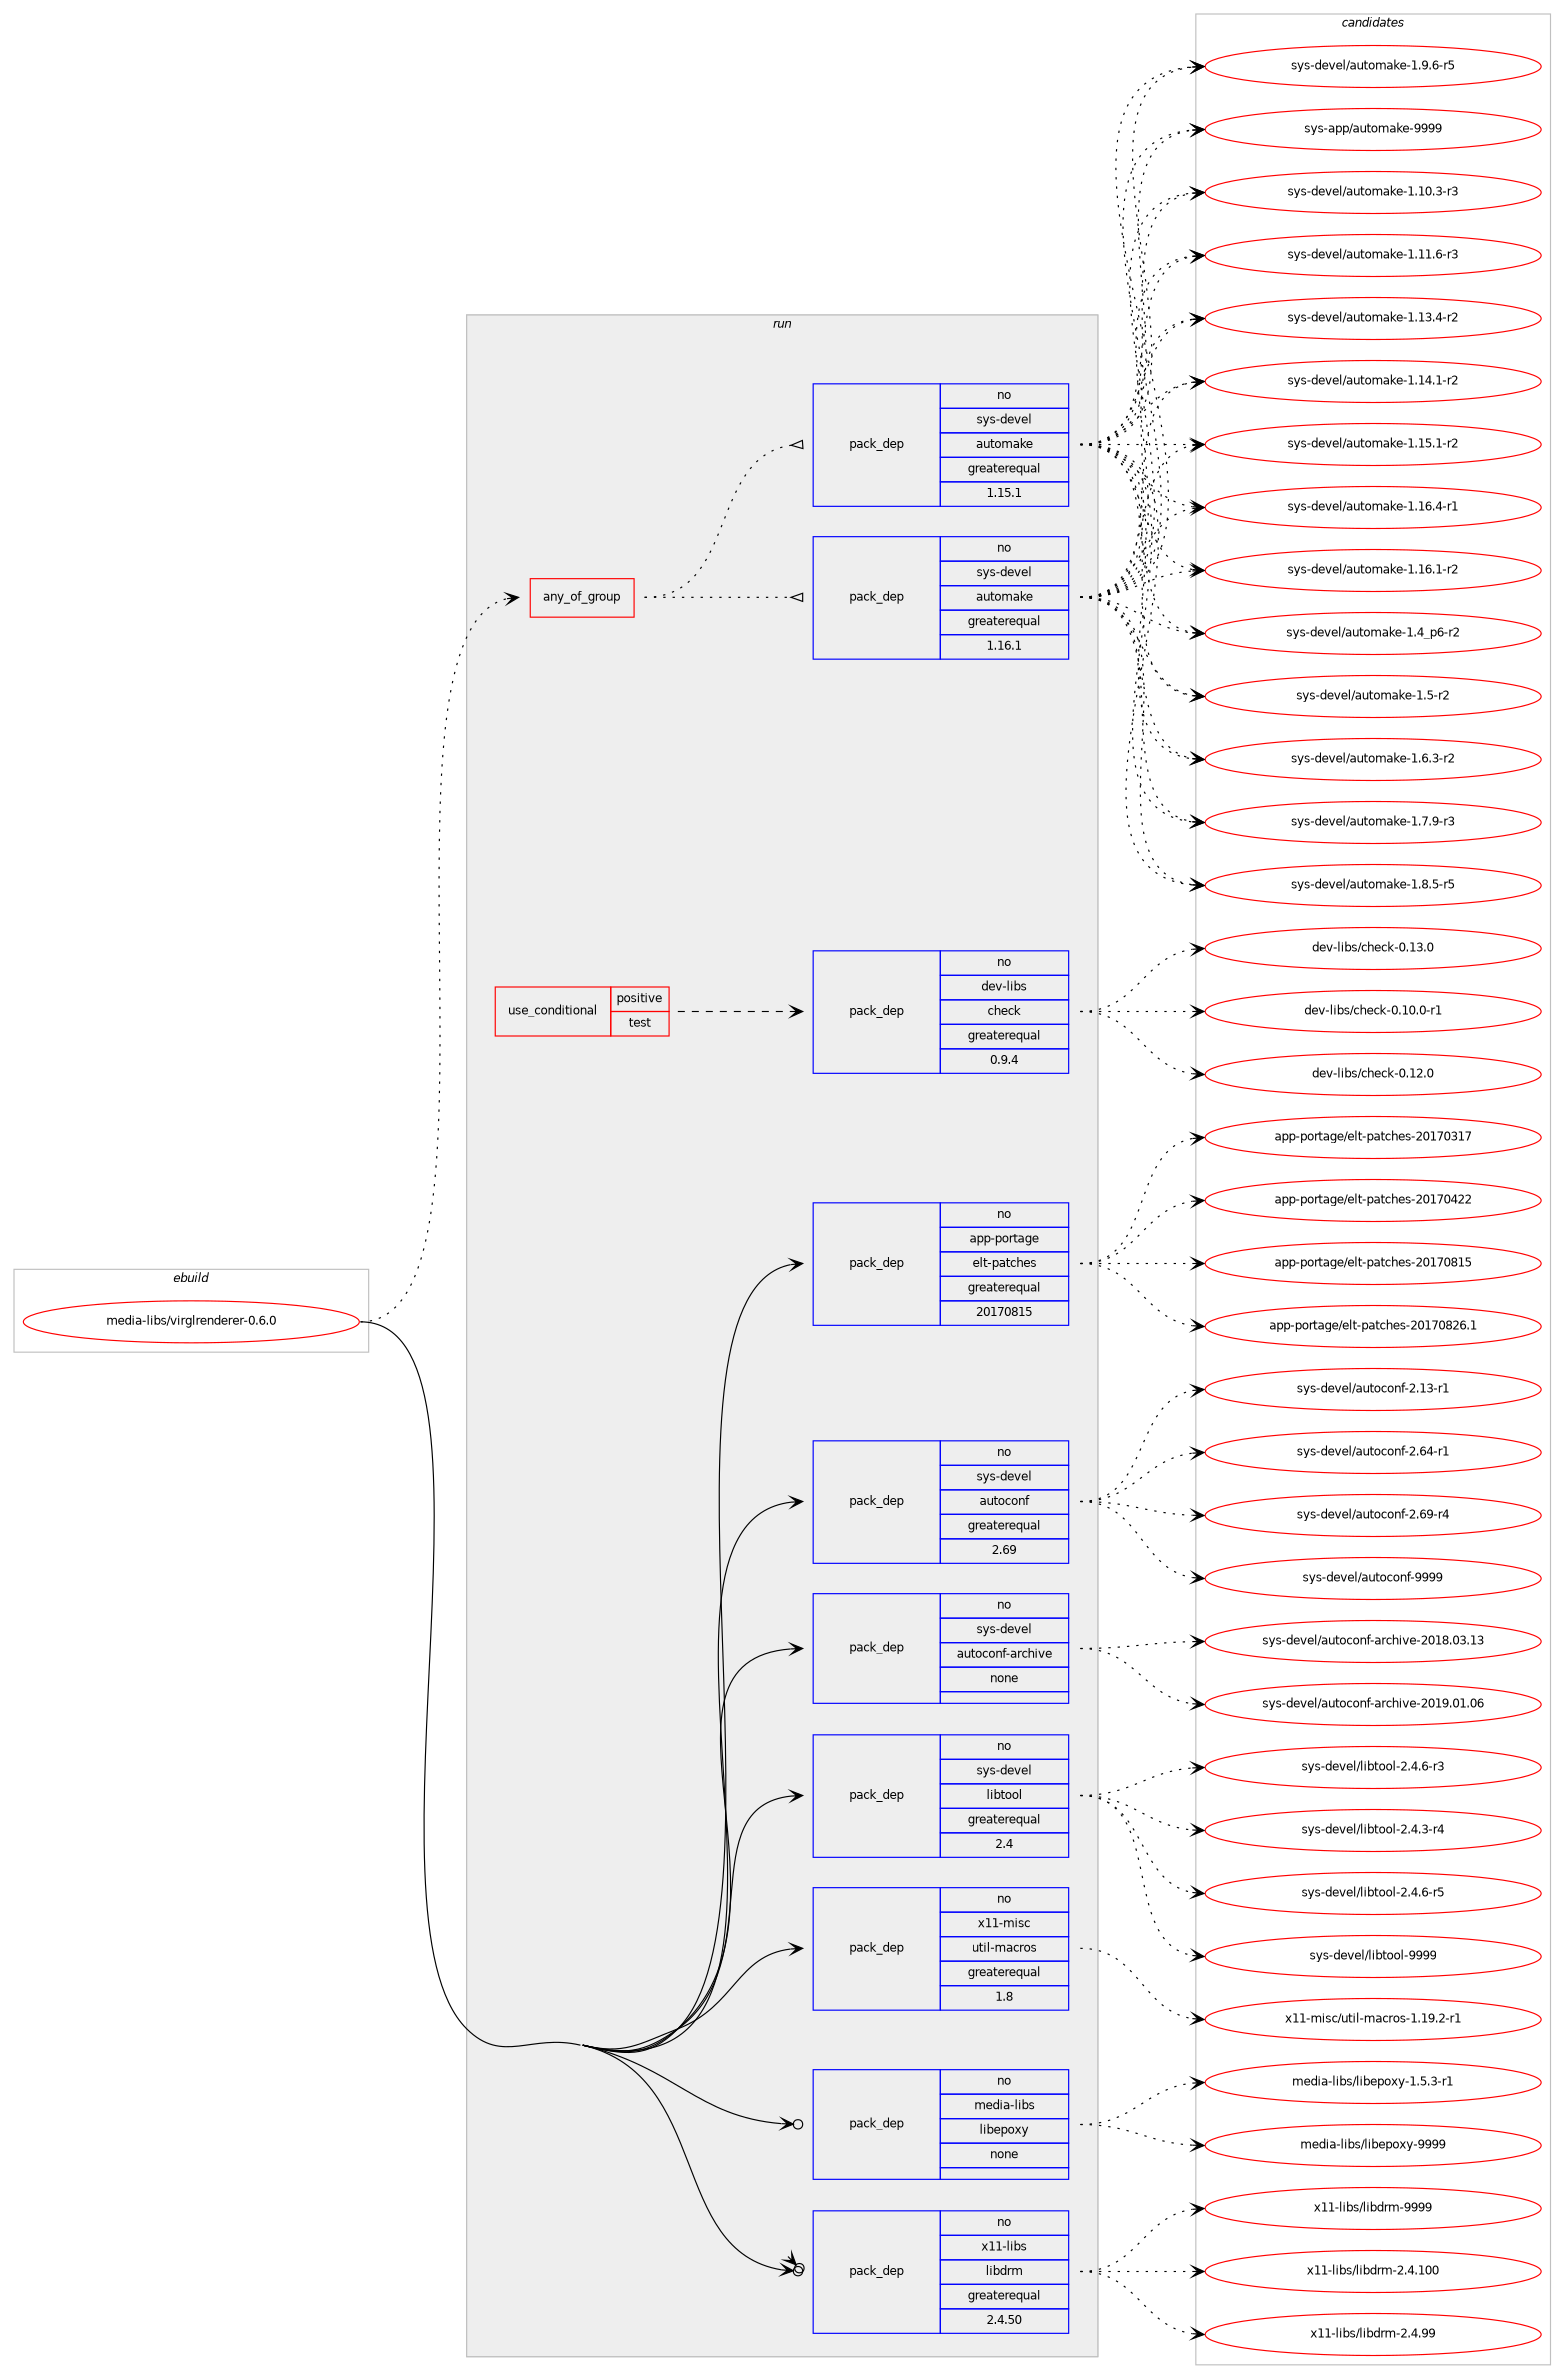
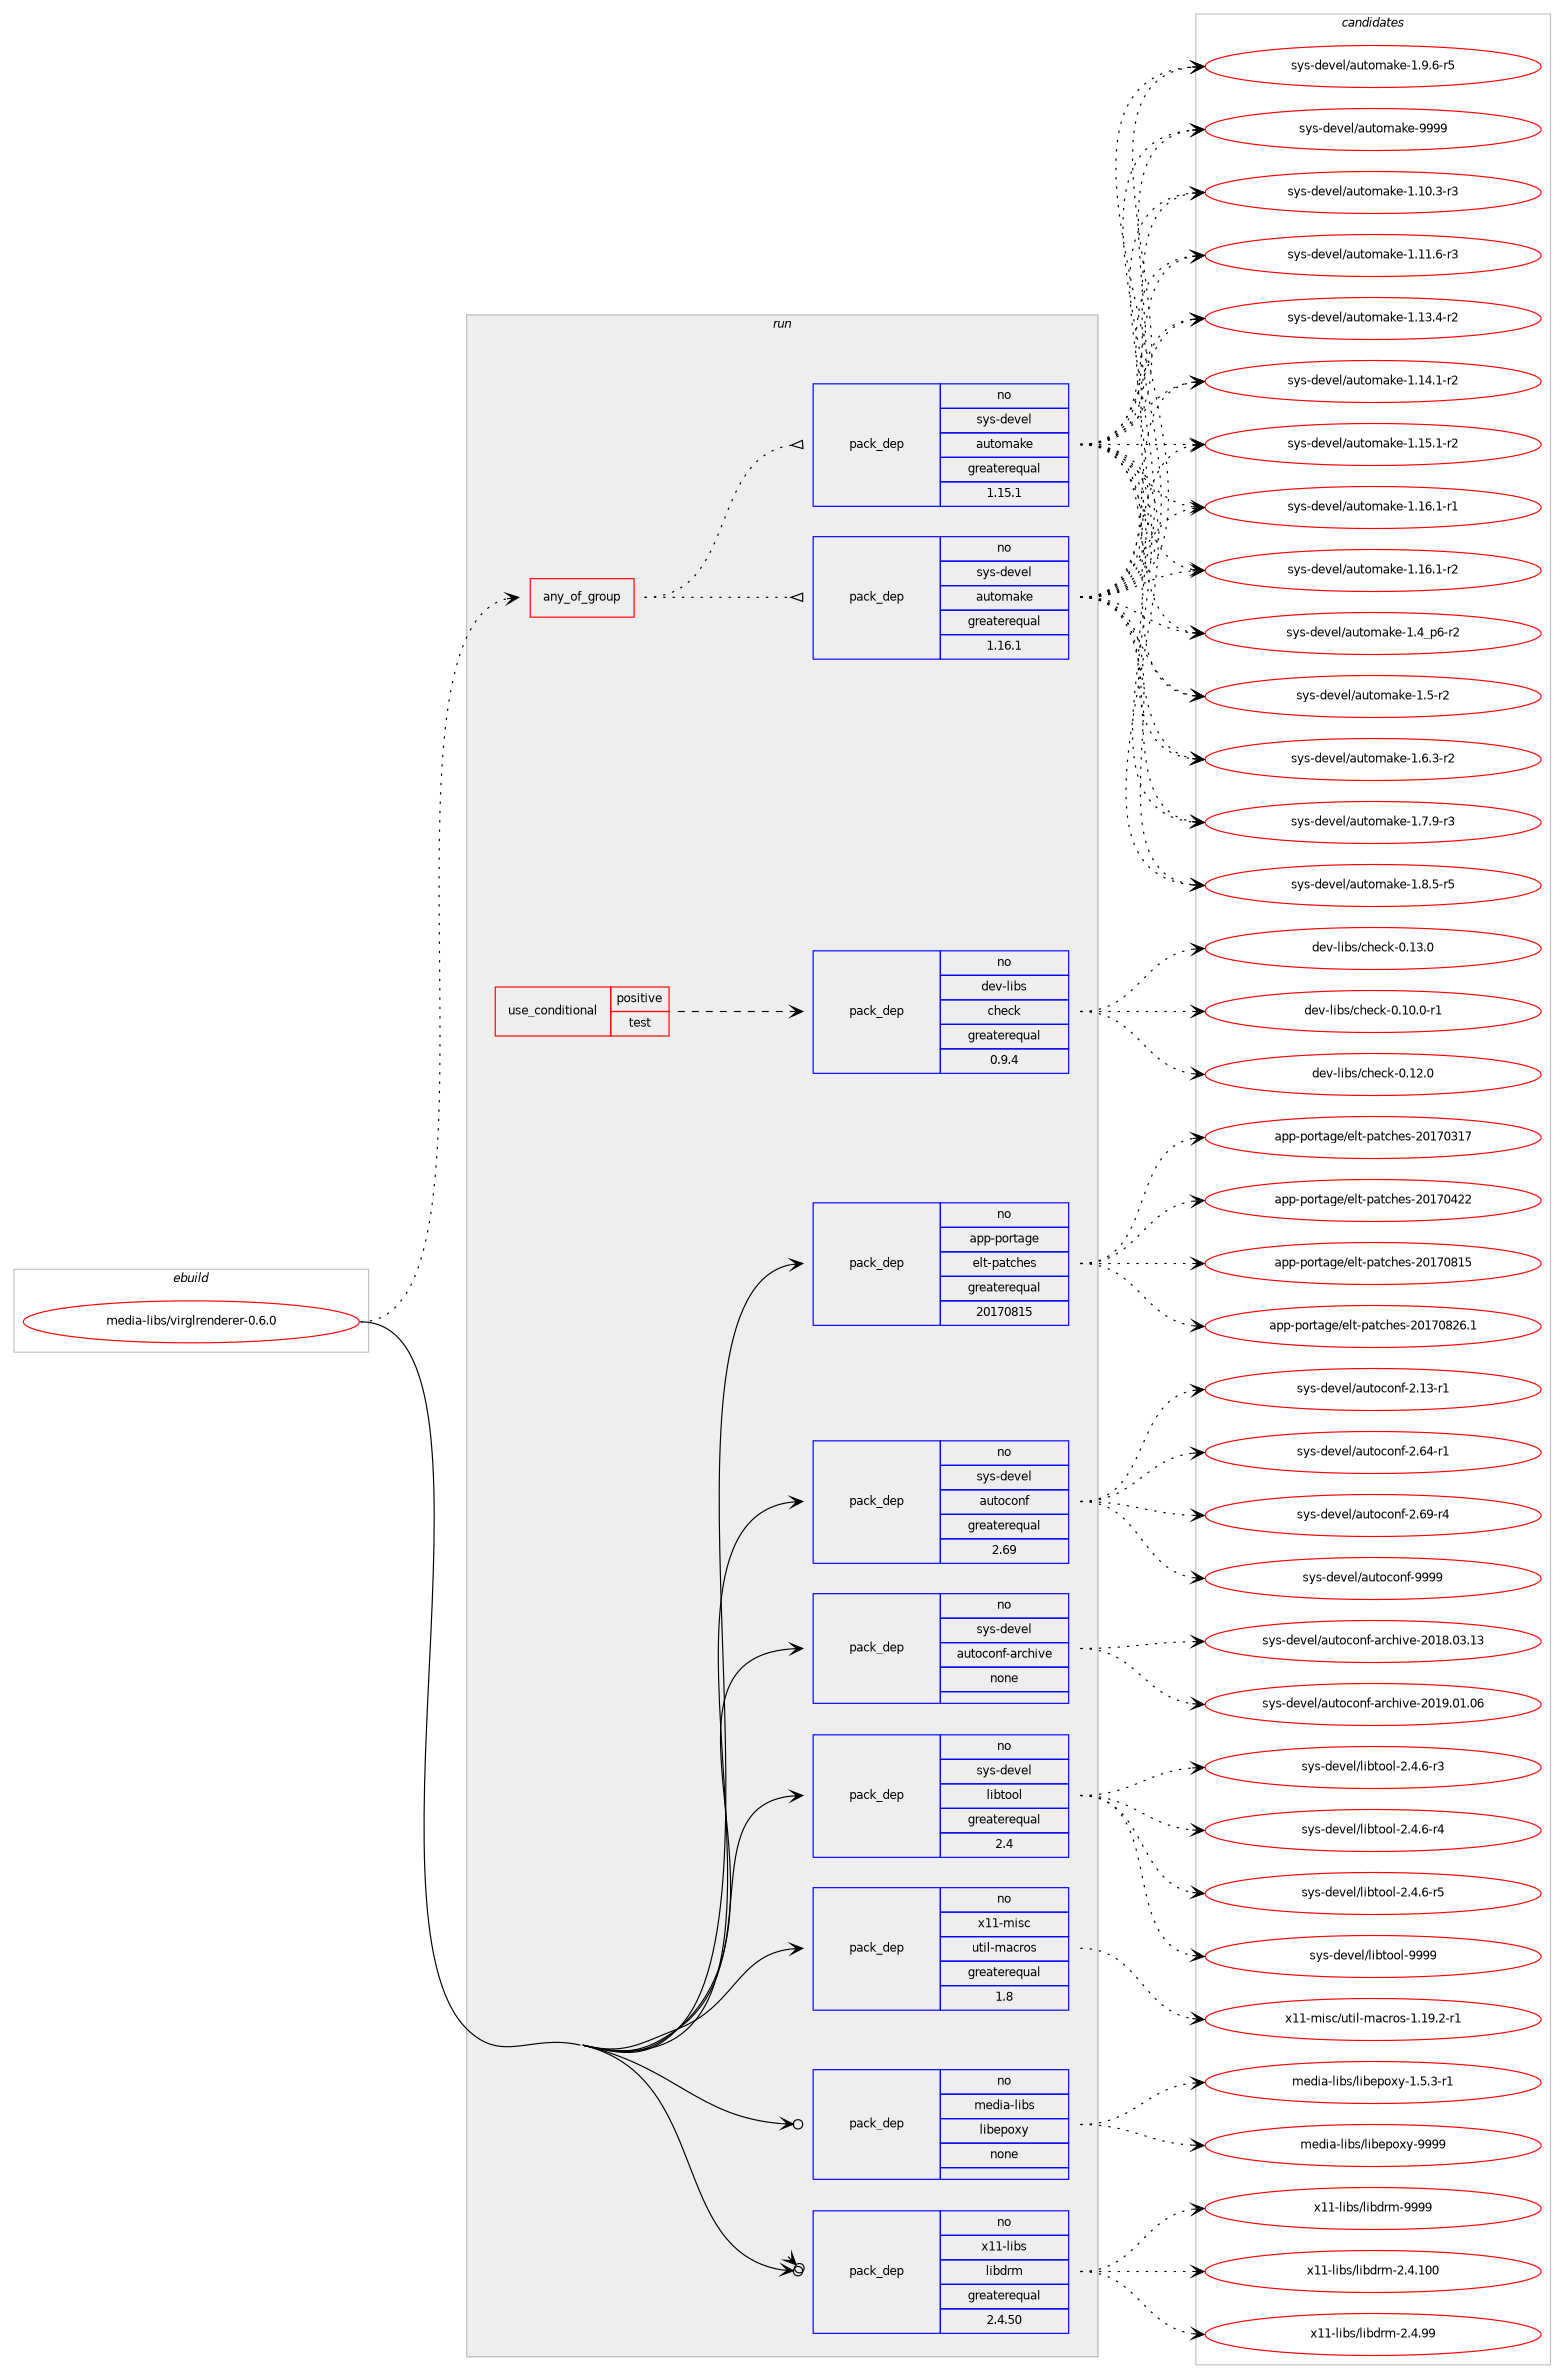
node "sys-app/automake-9999": label "sys-app/automake-9999" -> "sys-devel/automake-9999"
node "sys-devel/automake-1.16.4-r1": label "sys-devel/automake-1.16.4-r1" -> "sys-devel/automake-1.16.1-r1"
node "sys-devel/libtool-2.4.3-r4": label "sys-devel/libtool-2.4.3-r4" -> "sys-devel/libtool-2.4.6-r4"
